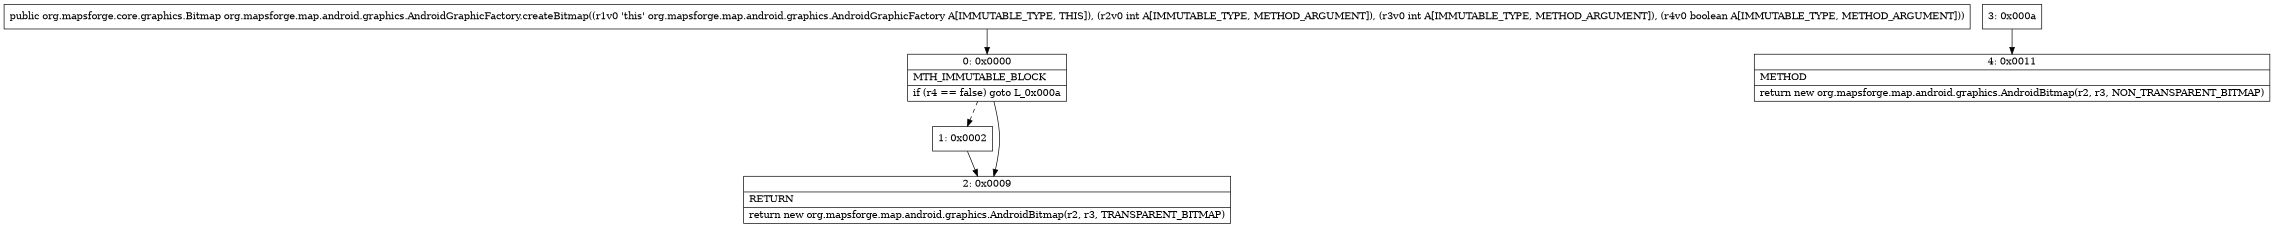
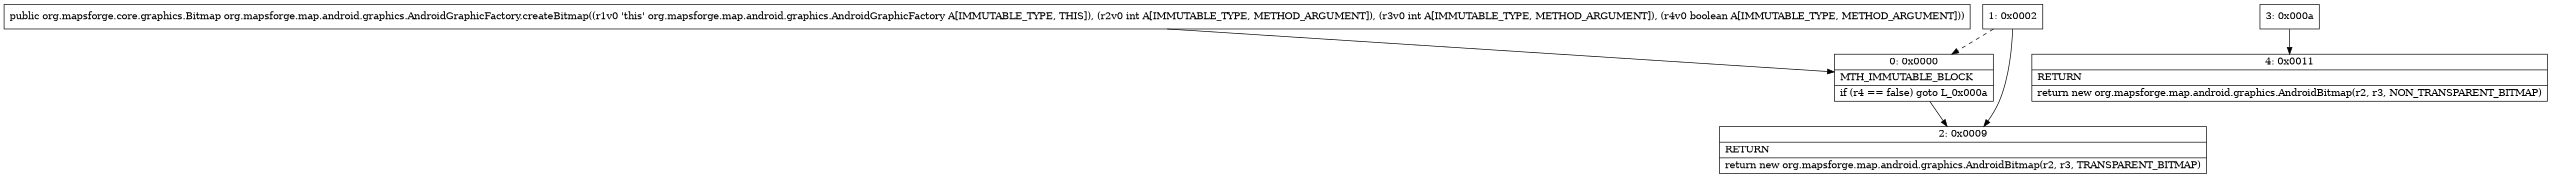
node "4: 0x0011": text "METHOD" -> "RETURN"
edge "0: 0x0000" -> "1: 0x0002": reversed
